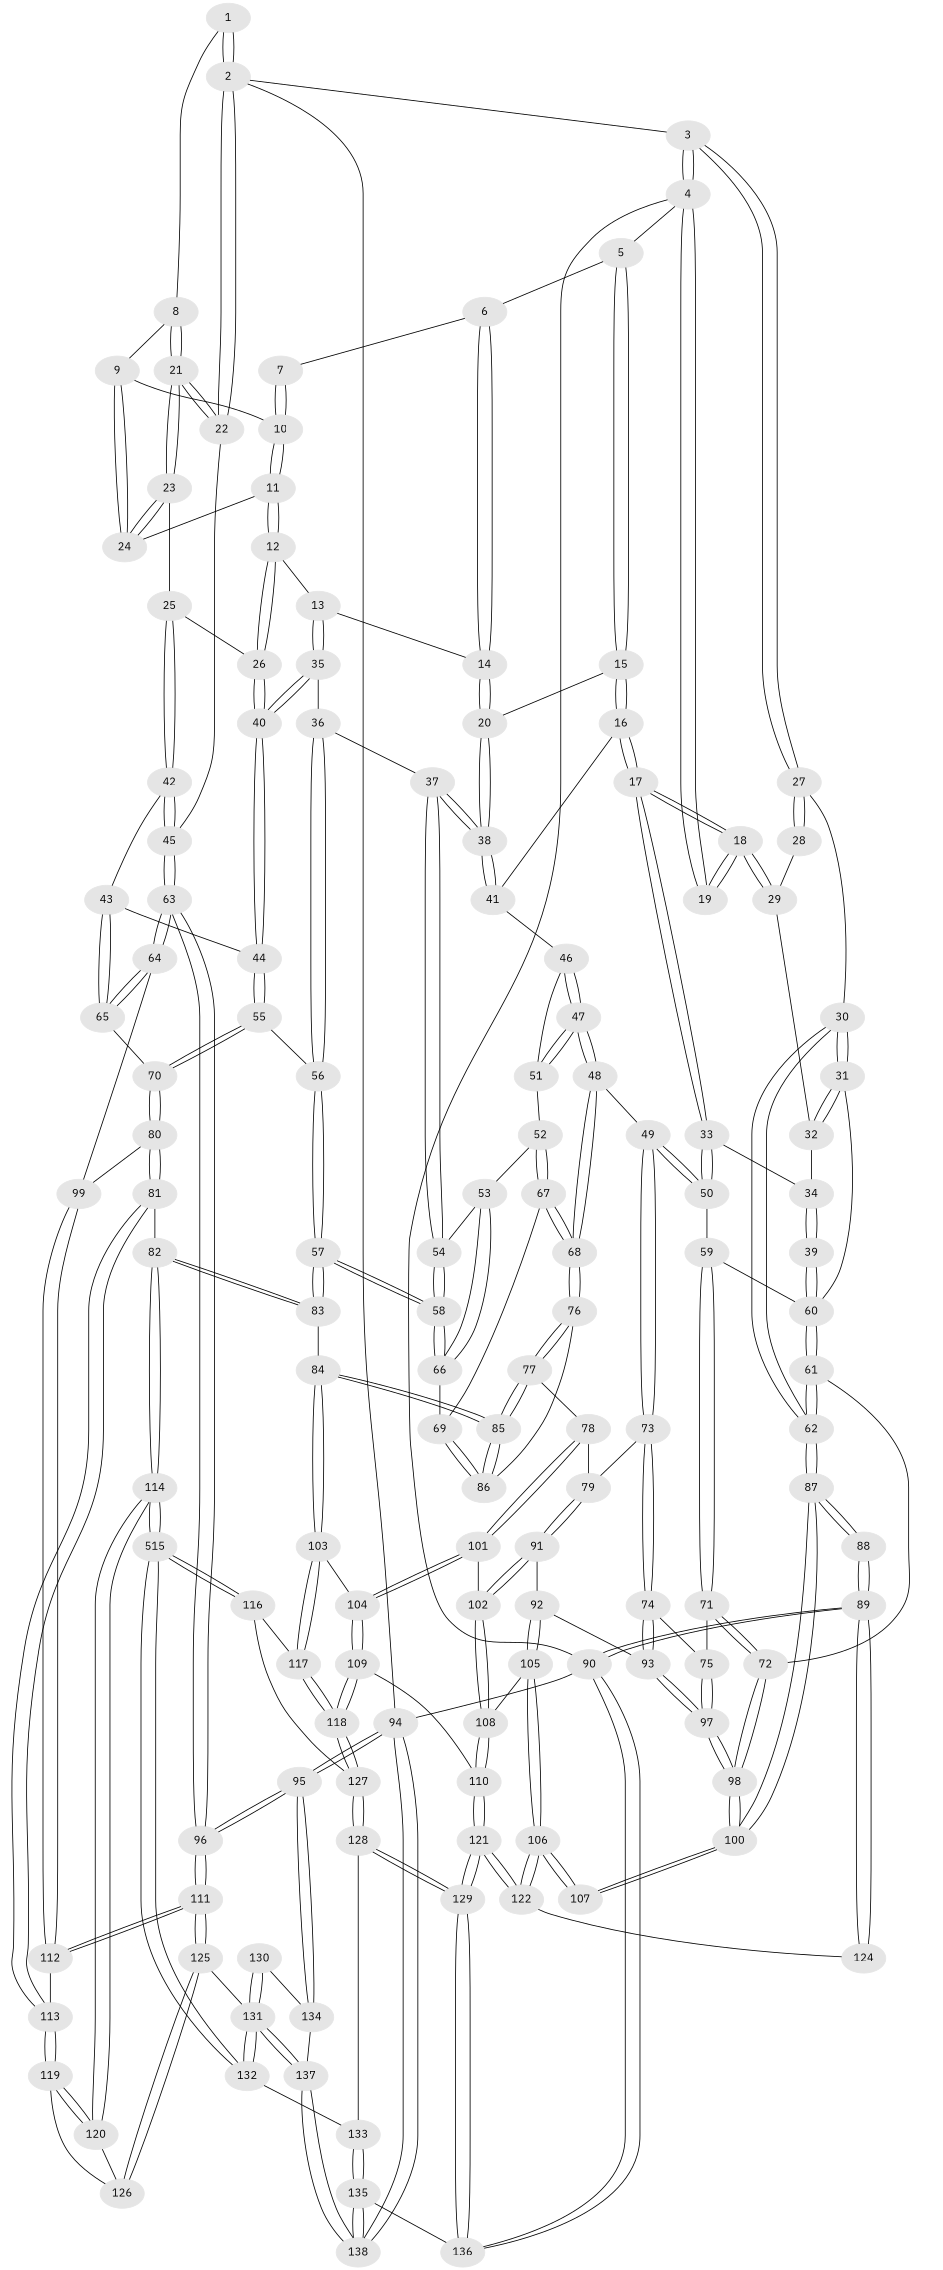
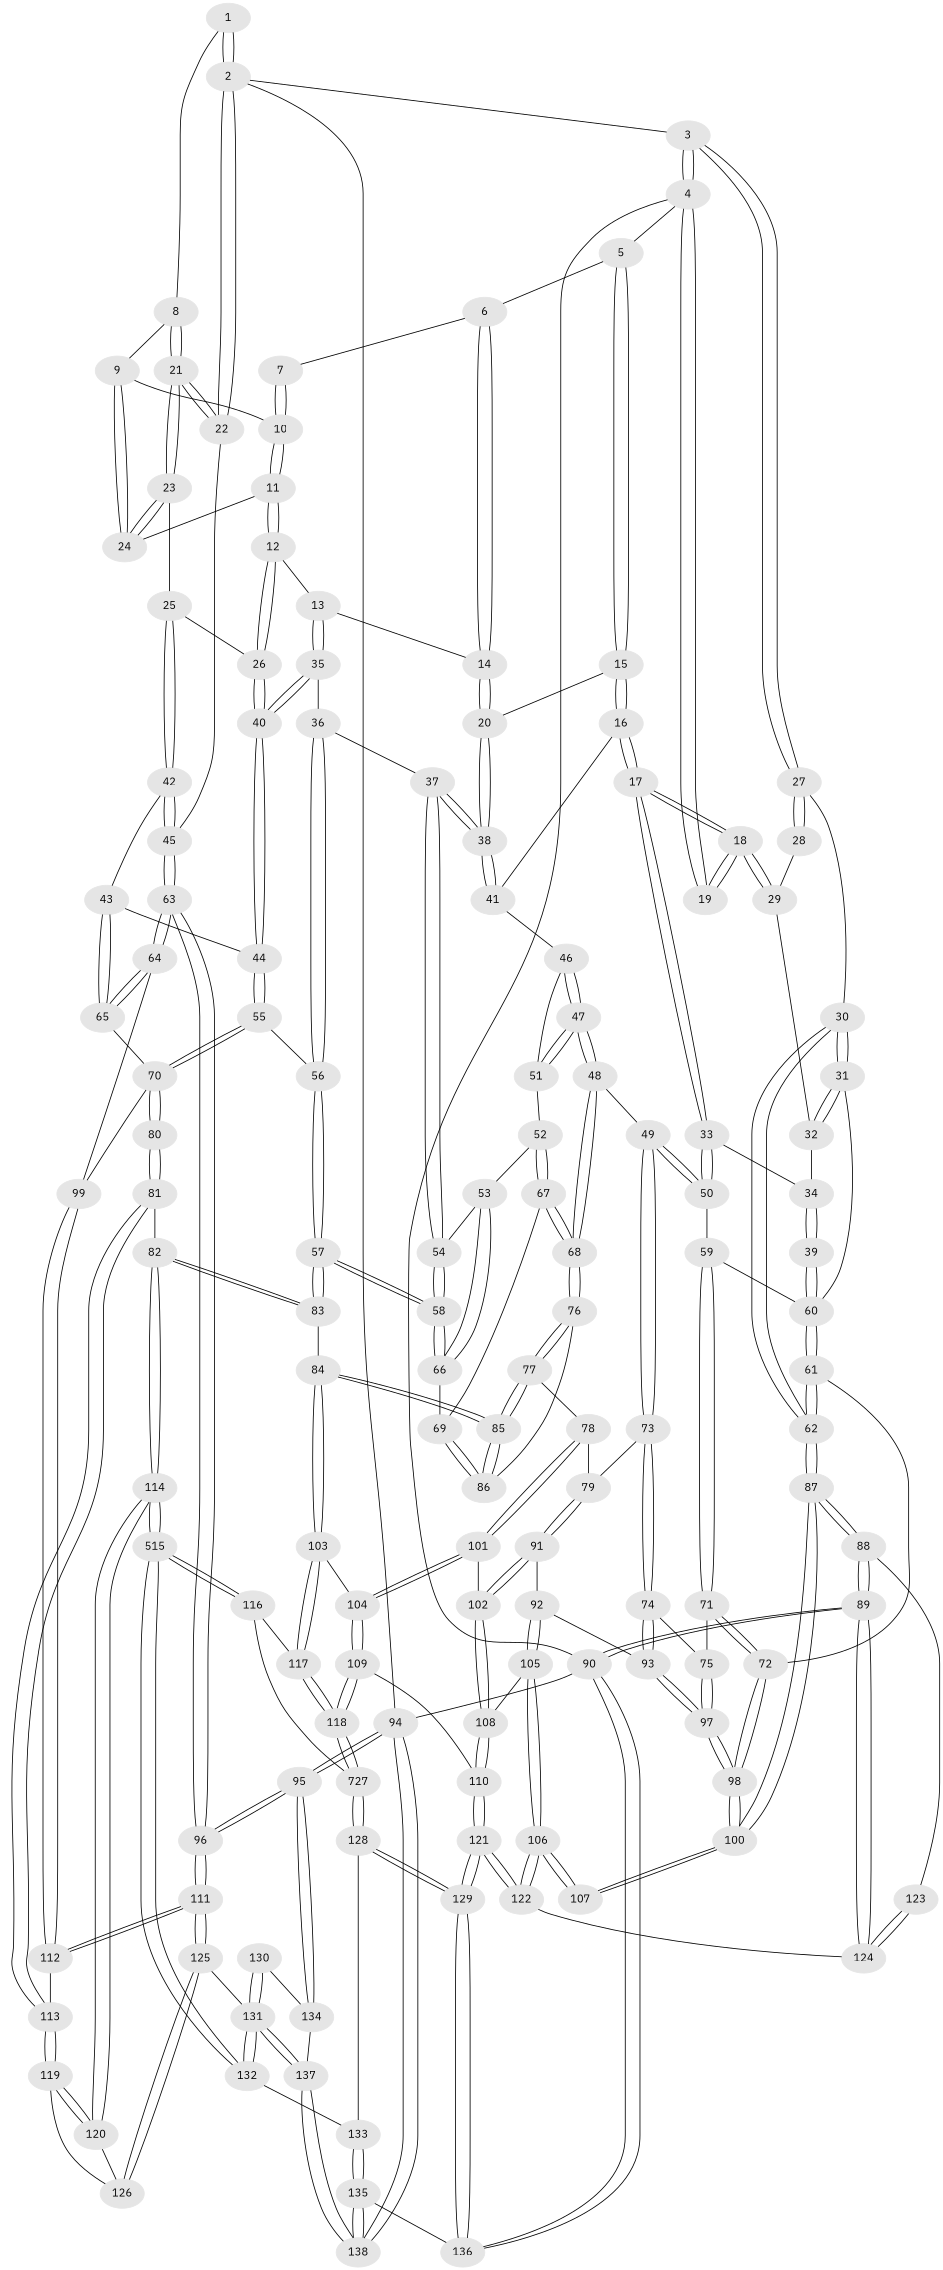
edge "80" -- "99": now "70" -- "99"
node "127": label "127" -> "727"
node "123": added
